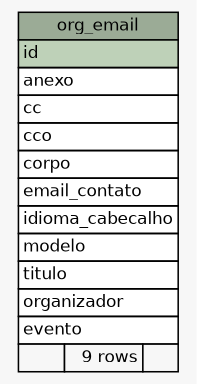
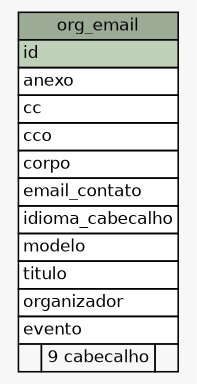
node "org_email": text "9 rows" -> "9 cabecalho"
